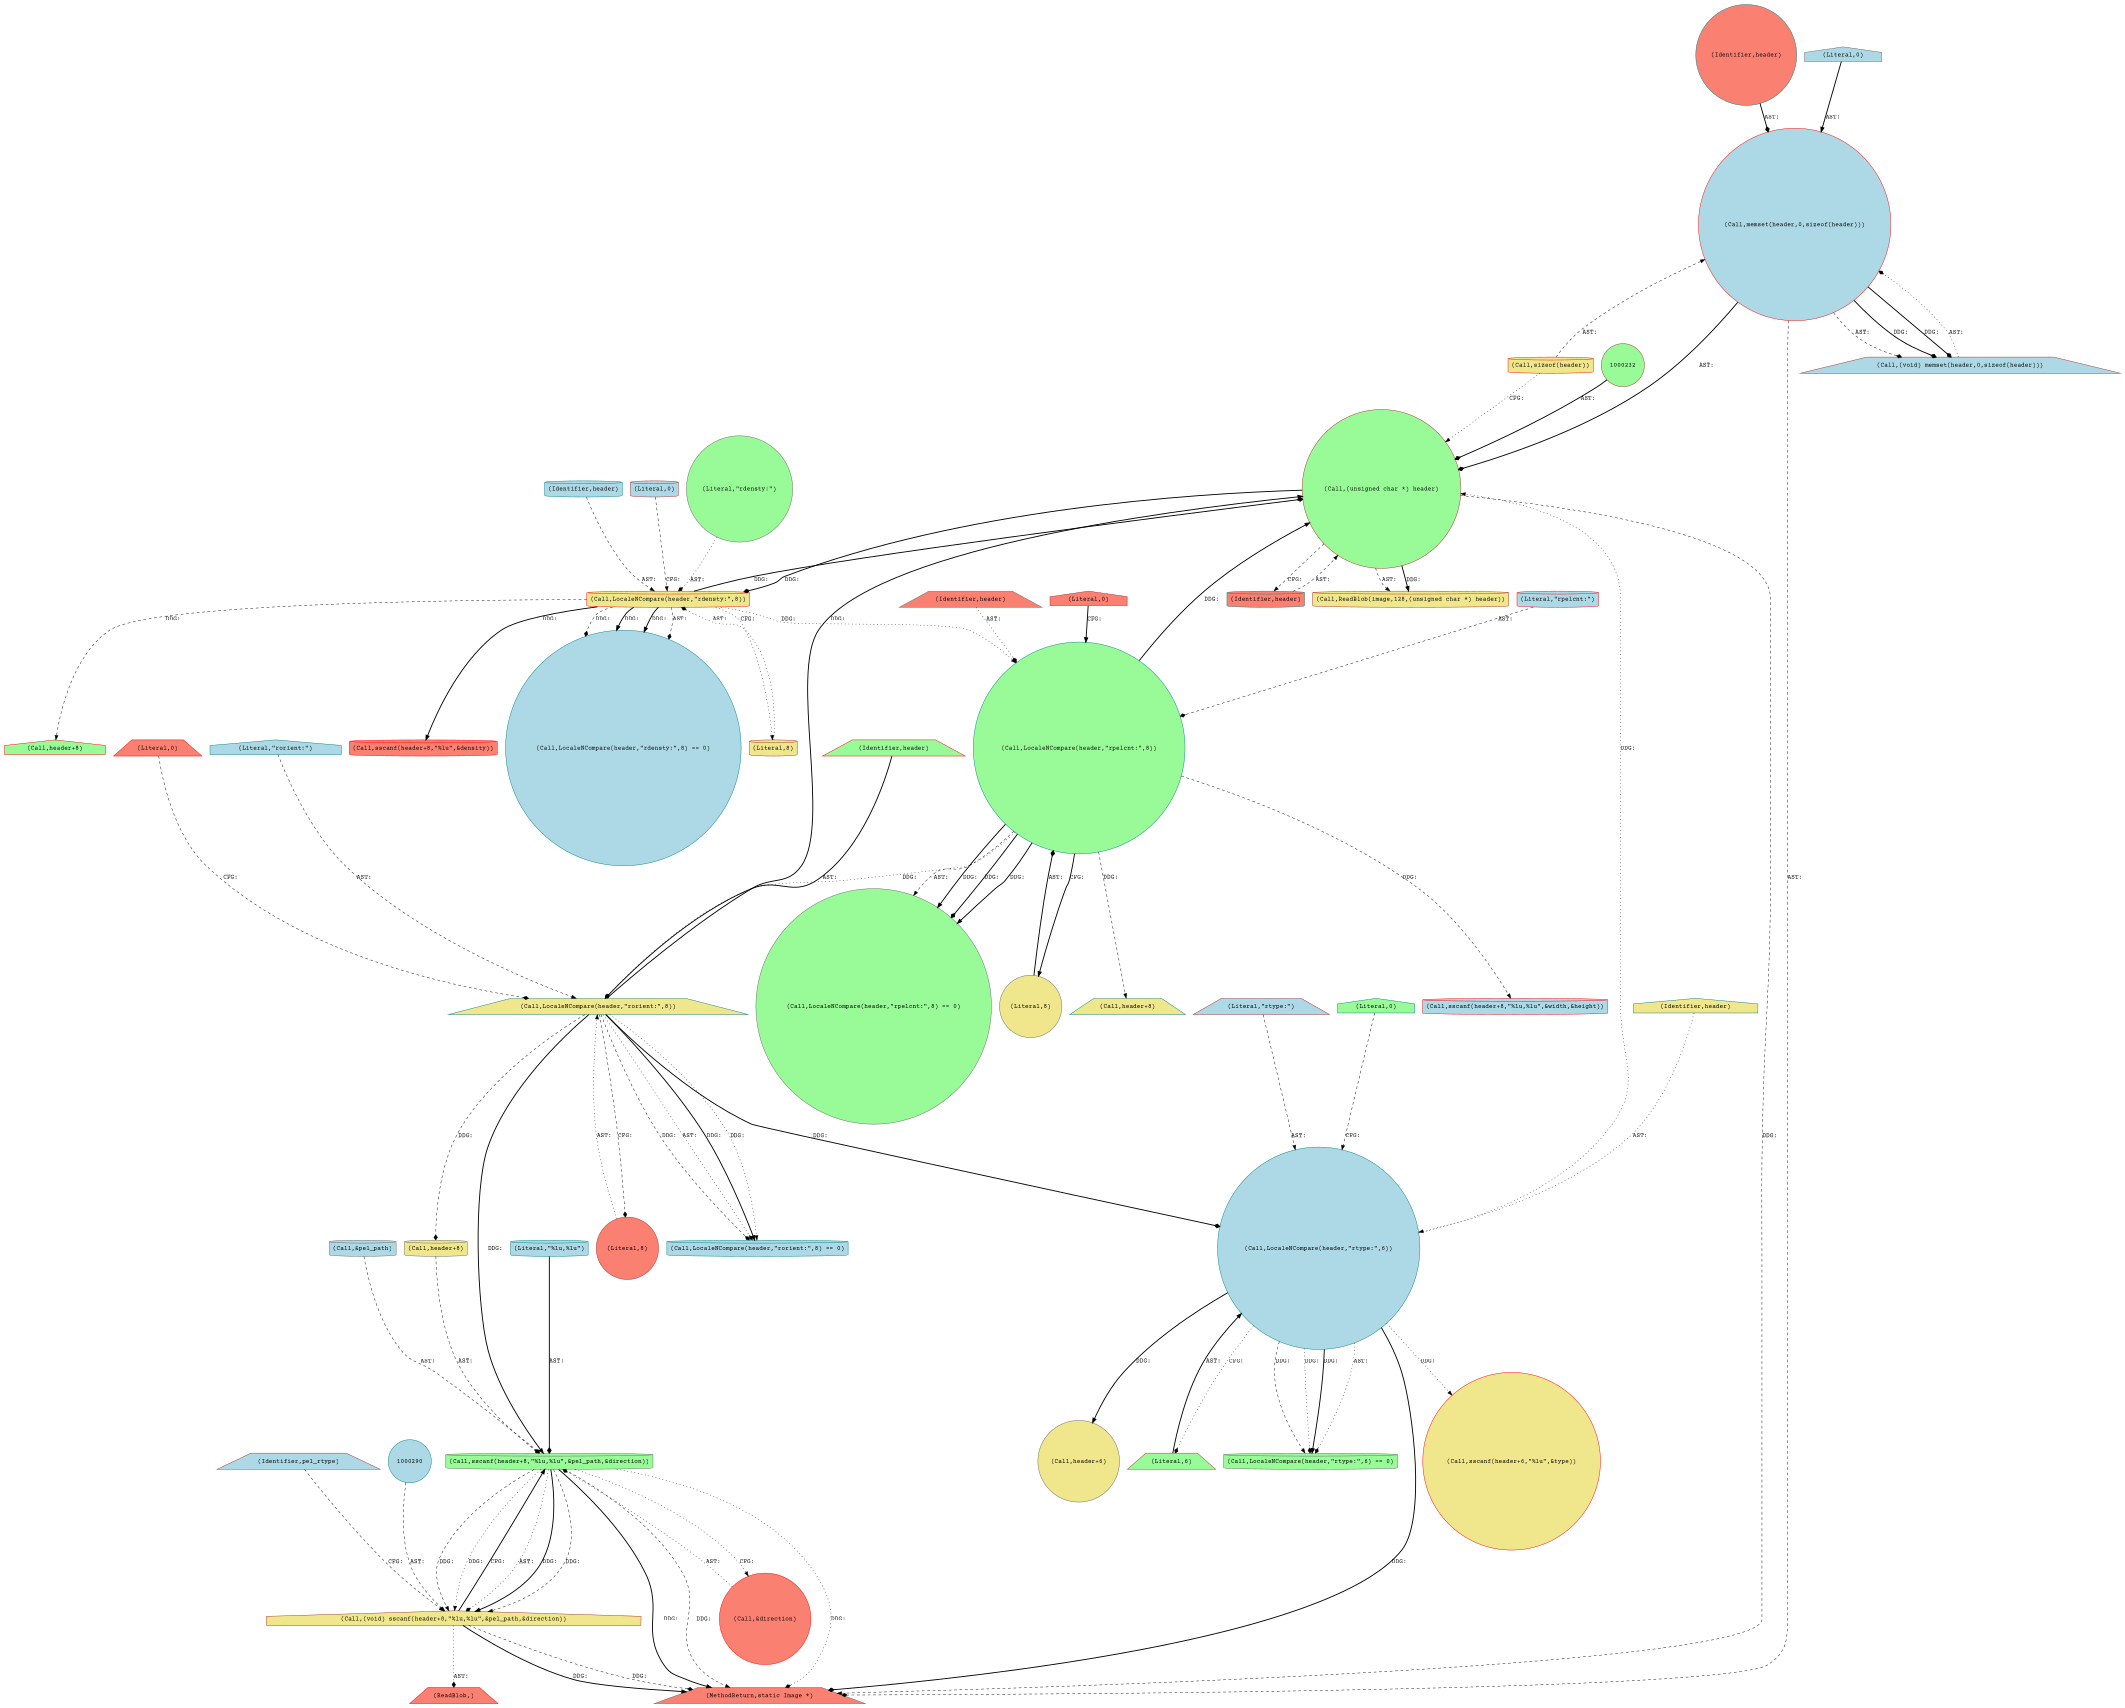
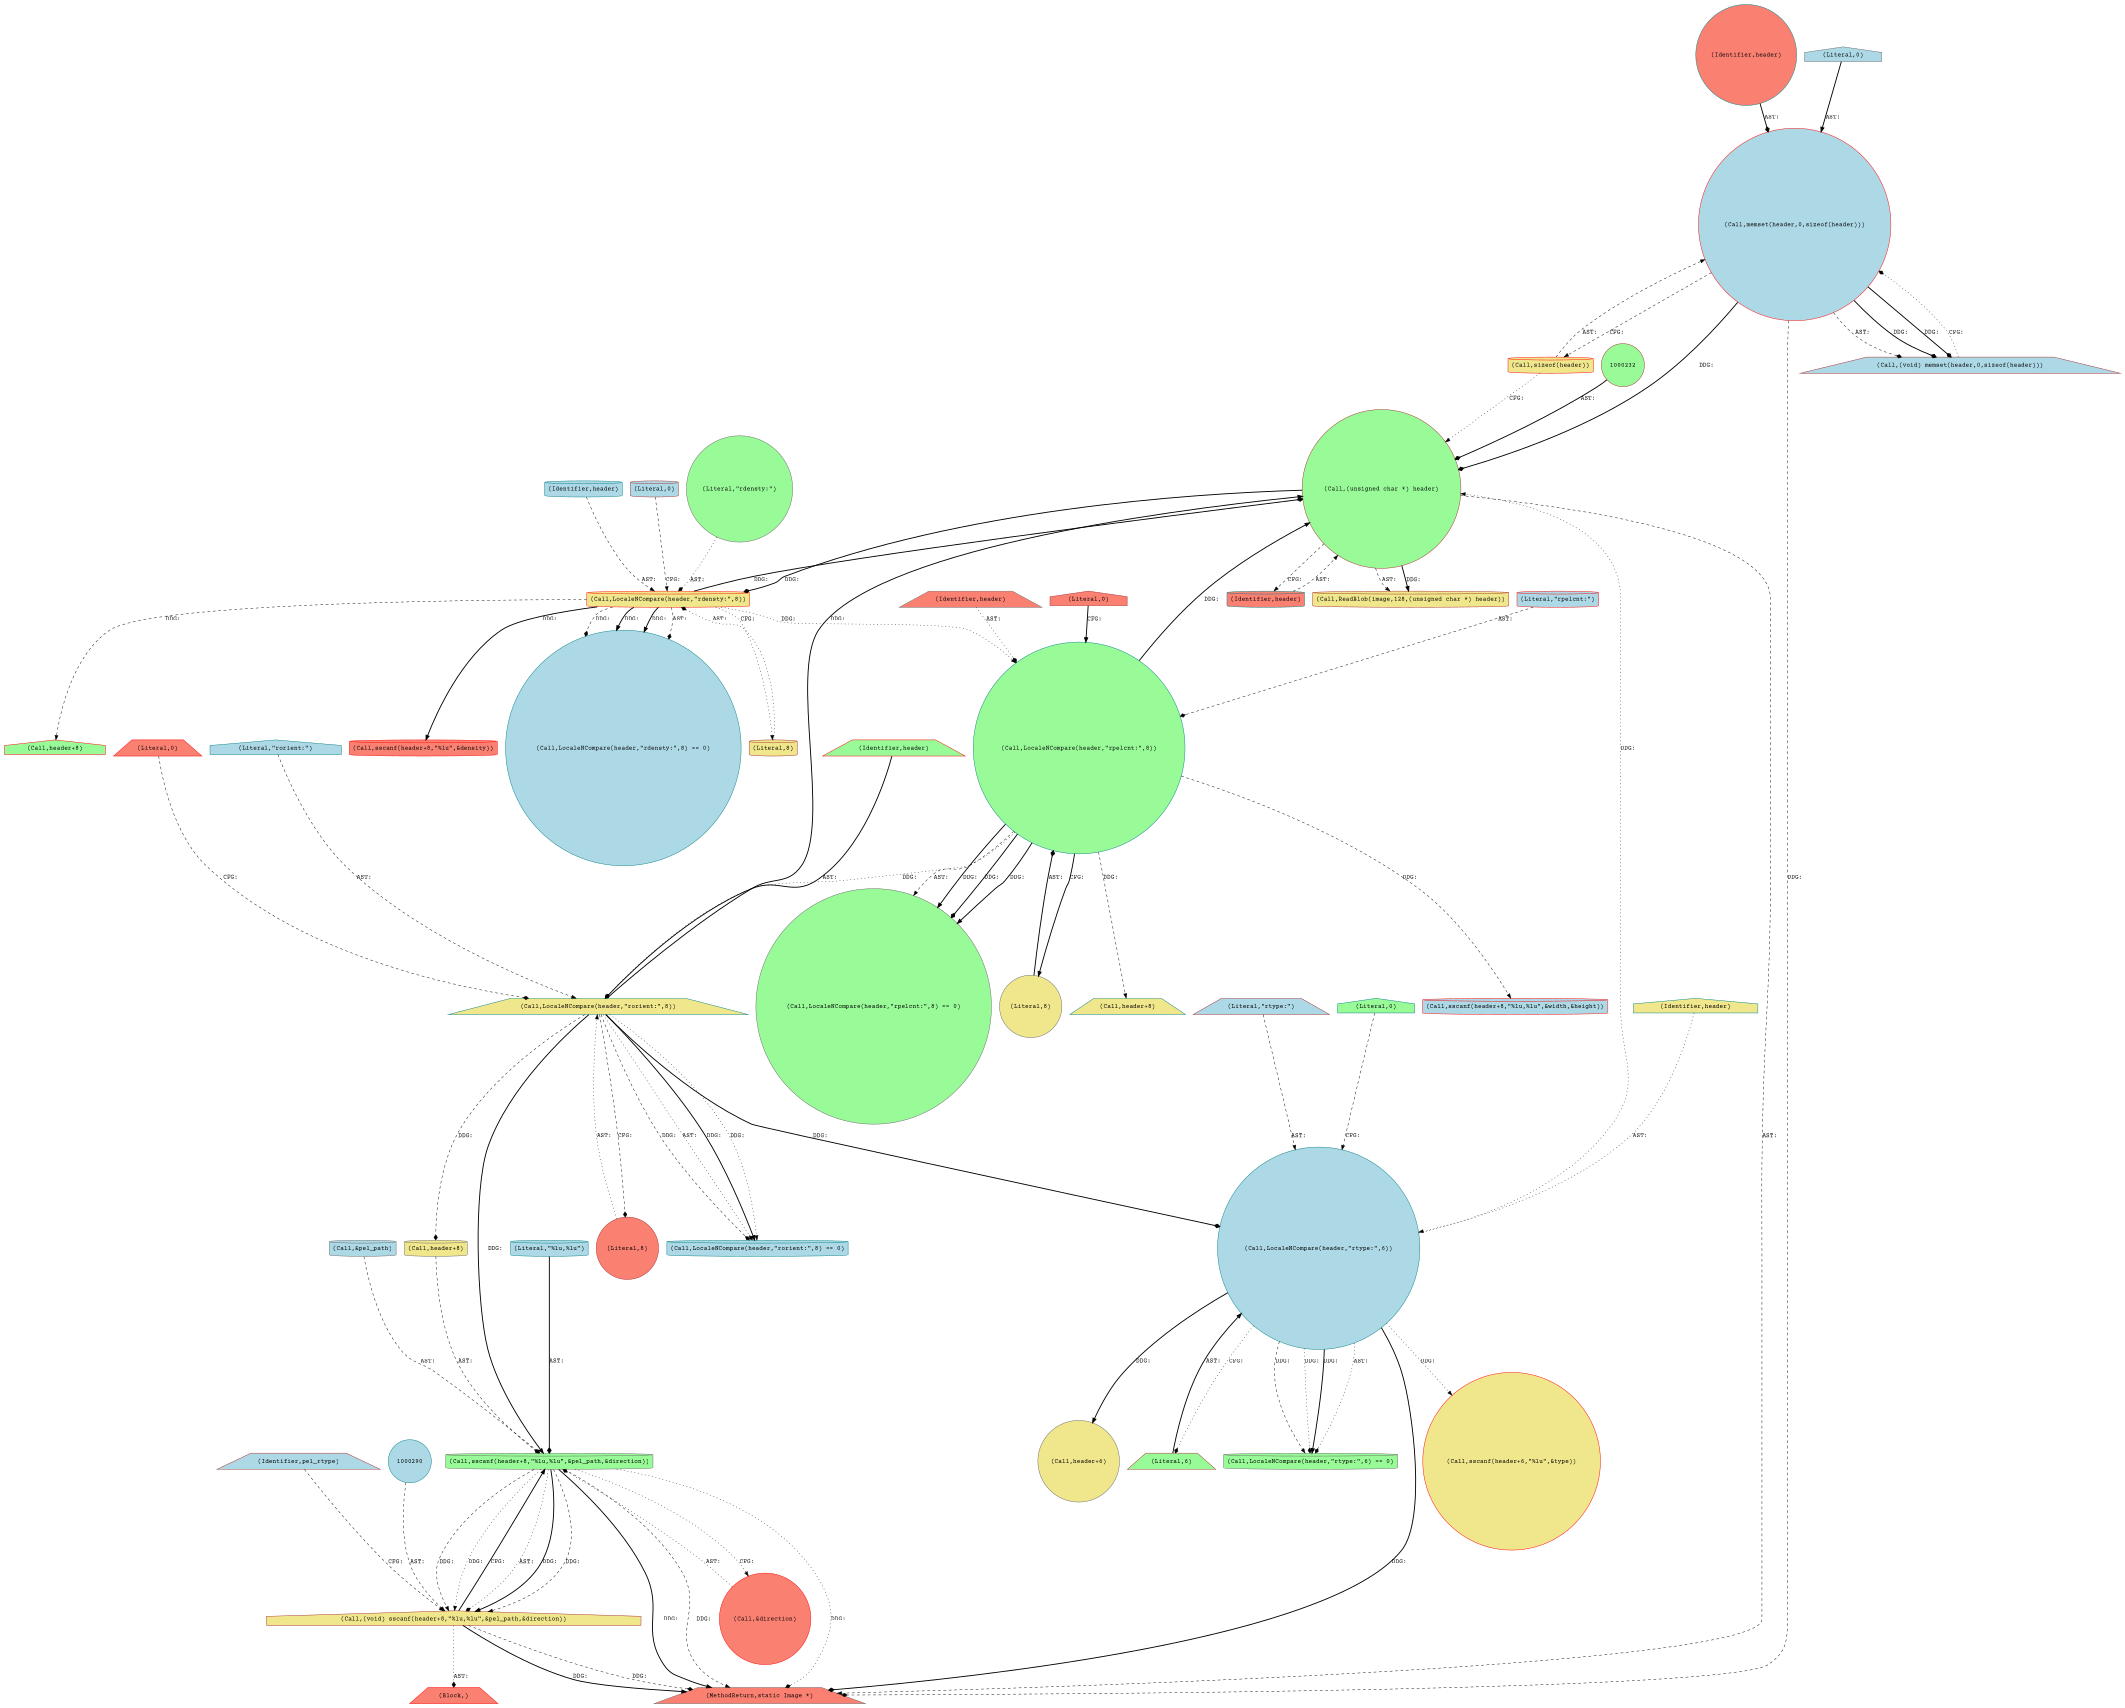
edge "(Call,memset(header,0,sizeof(header)))" -> "(Call,sizeof(header))": added, label "CFG:"
edge "(Call,(void) memset(header,0,sizeof(header)))" -> "(Call,memset(header,0,sizeof(header)))": label "AST: " -> "CFG: "
edge "(Call,memset(header,0,sizeof(header)))" -> "(Call,(unsigned char *) header)": label "AST: " -> "DDG: "
edge "(Call,memset(header,0,sizeof(header)))" -> "(MethodReturn,static Image *)": label "AST: " -> "DDG: "
edge "(Call,(unsigned char *) header)" -> "(MethodReturn,static Image *)": label "DDG: " -> "AST: "
node "(ReadBlob,)": label "(ReadBlob,)" -> "(Block,)"
